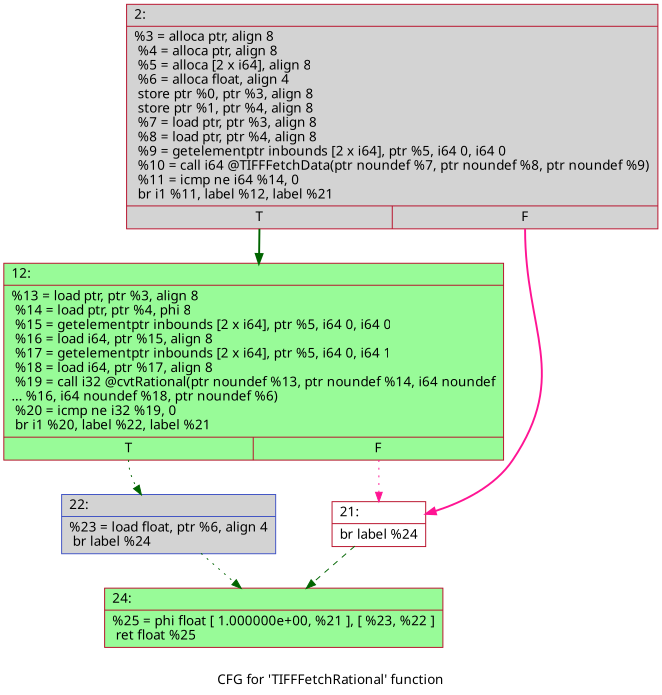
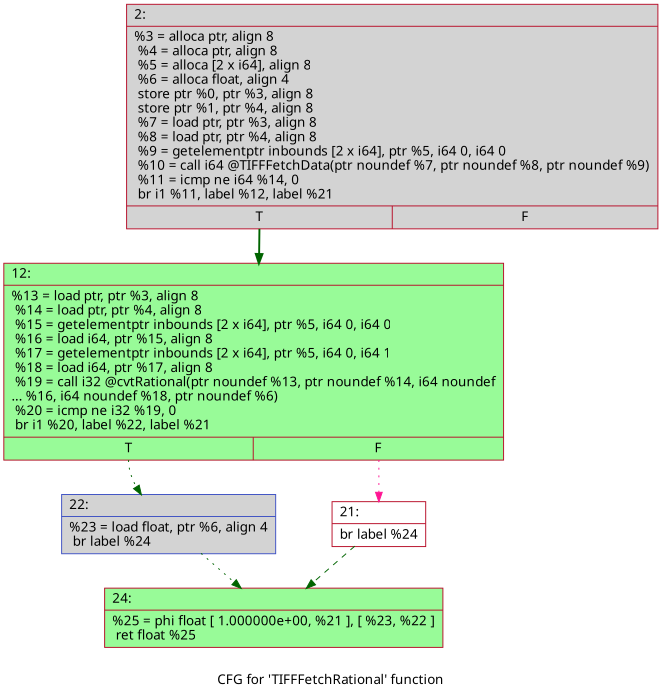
node "12:": text "%14 = load ptr, ptr %4, phi 8" -> "%14 = load ptr, ptr %4, align 8"
edge "2:" -> "21:": removed
